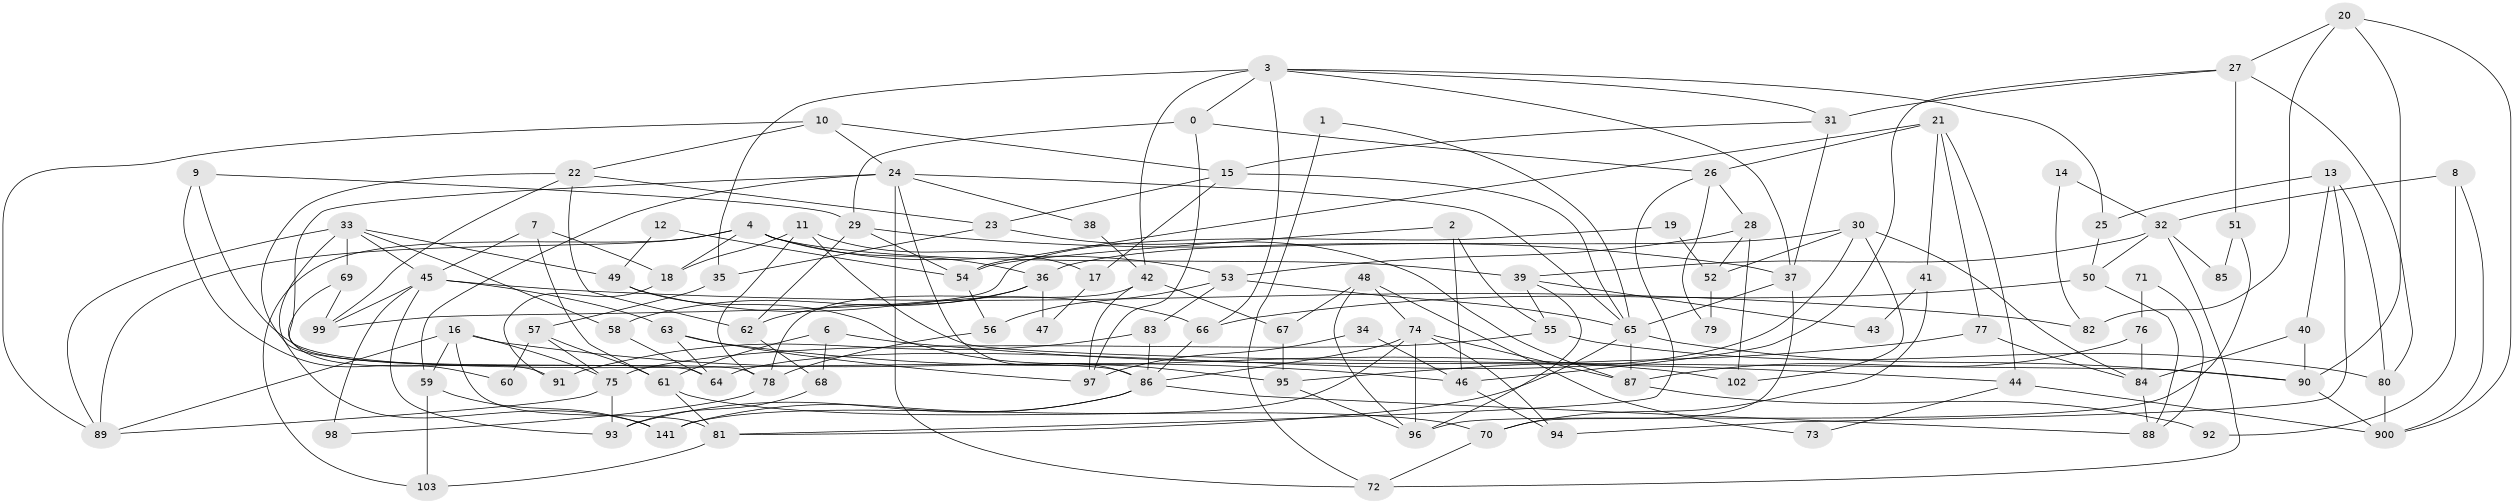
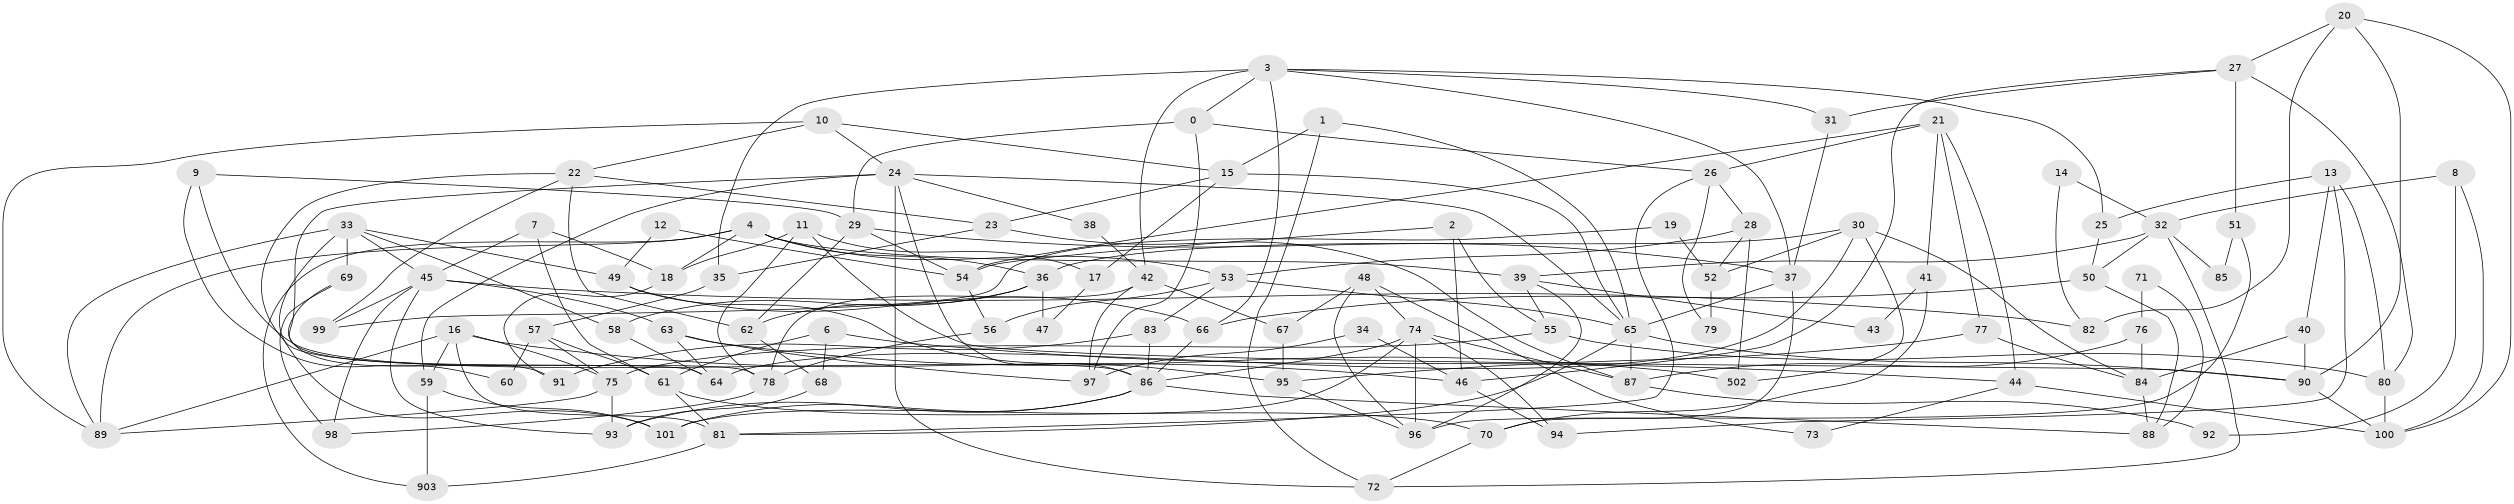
edge "31" -- "15": now "1" -- "15"
edge "69" -- "99": now "69" -- "98"
node "102": label "102" -> "502"
node "141": label "141" -> "101"
node "900": label "900" -> "100"
node "103": label "103" -> "903"
